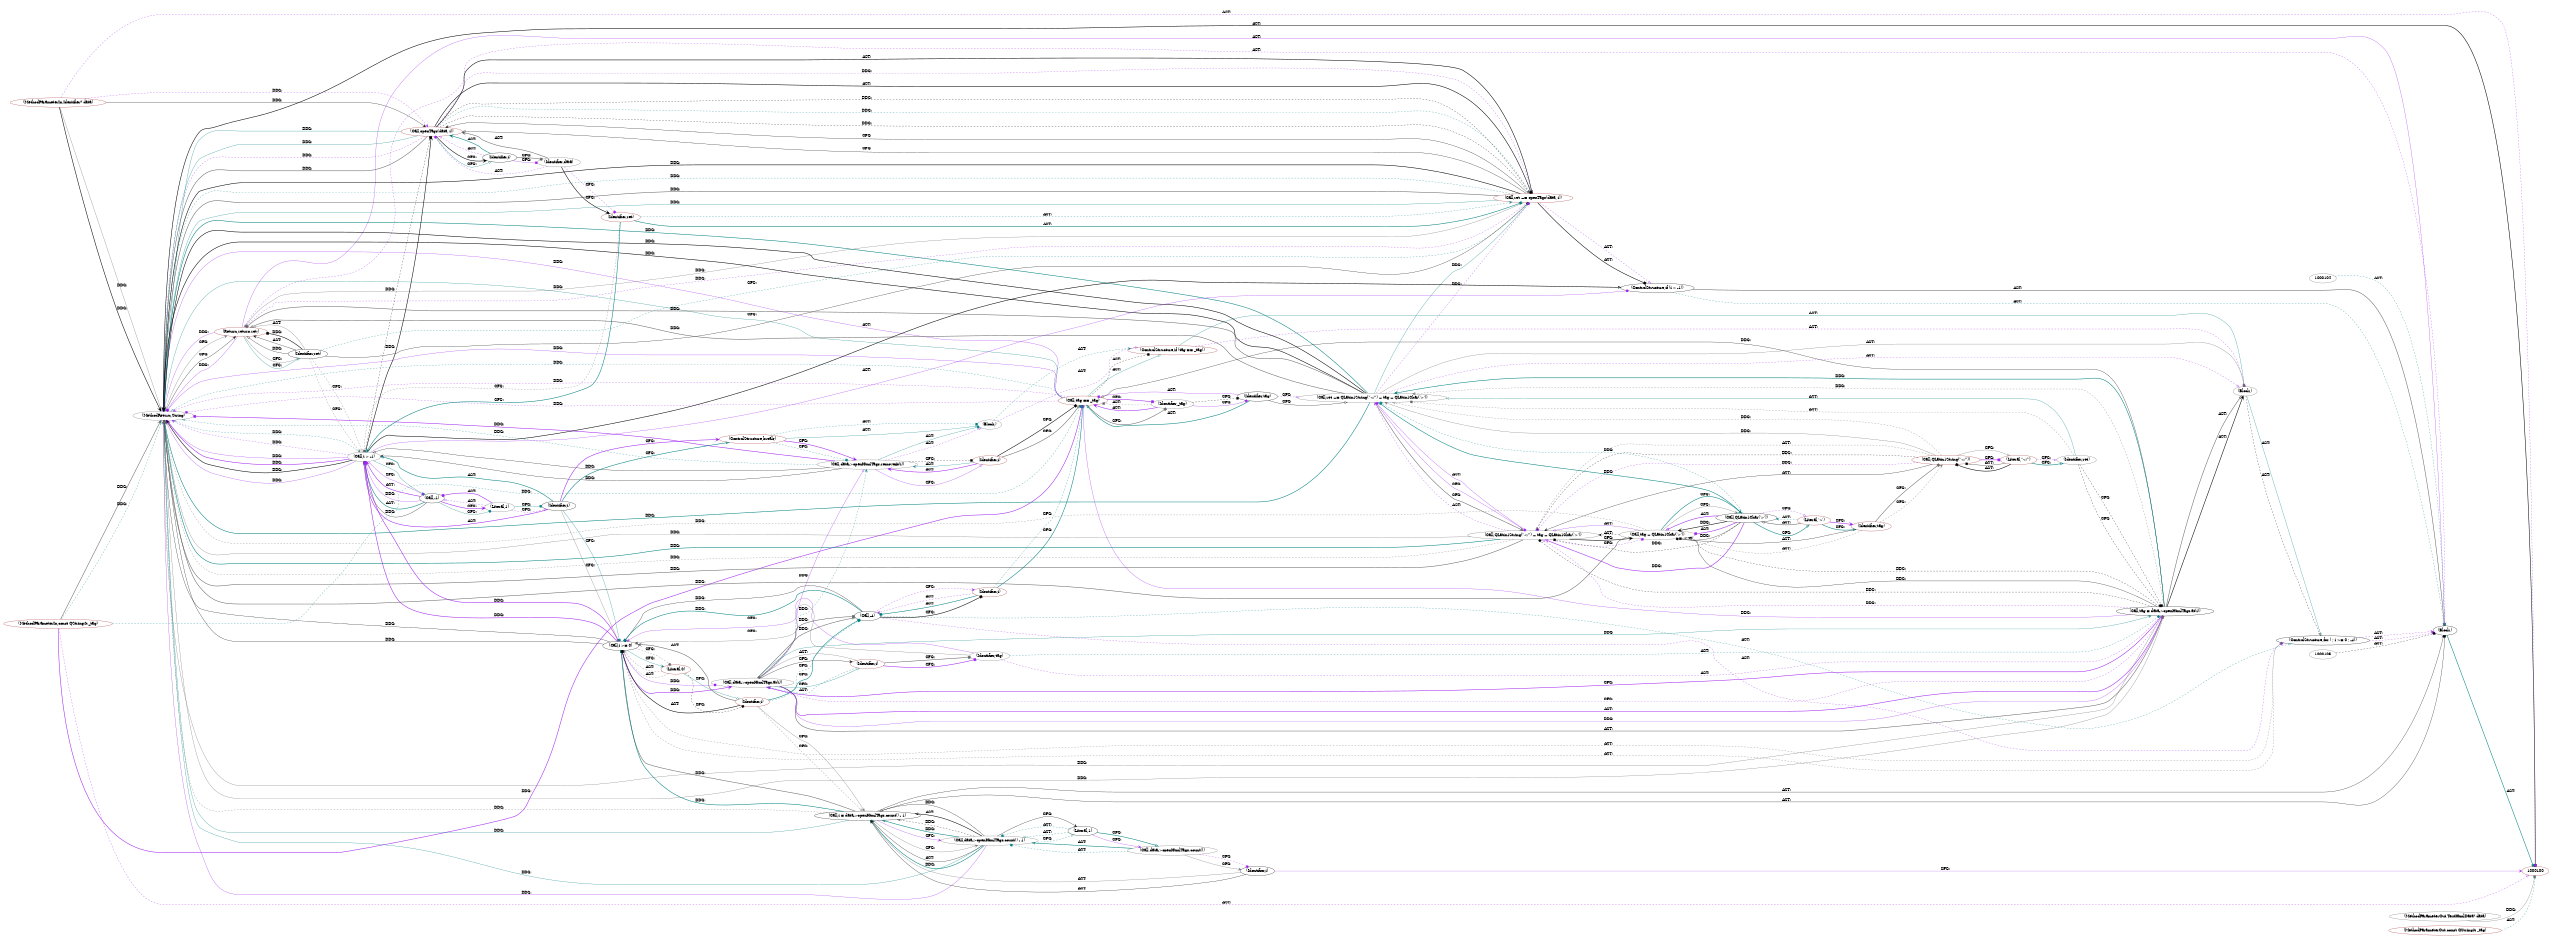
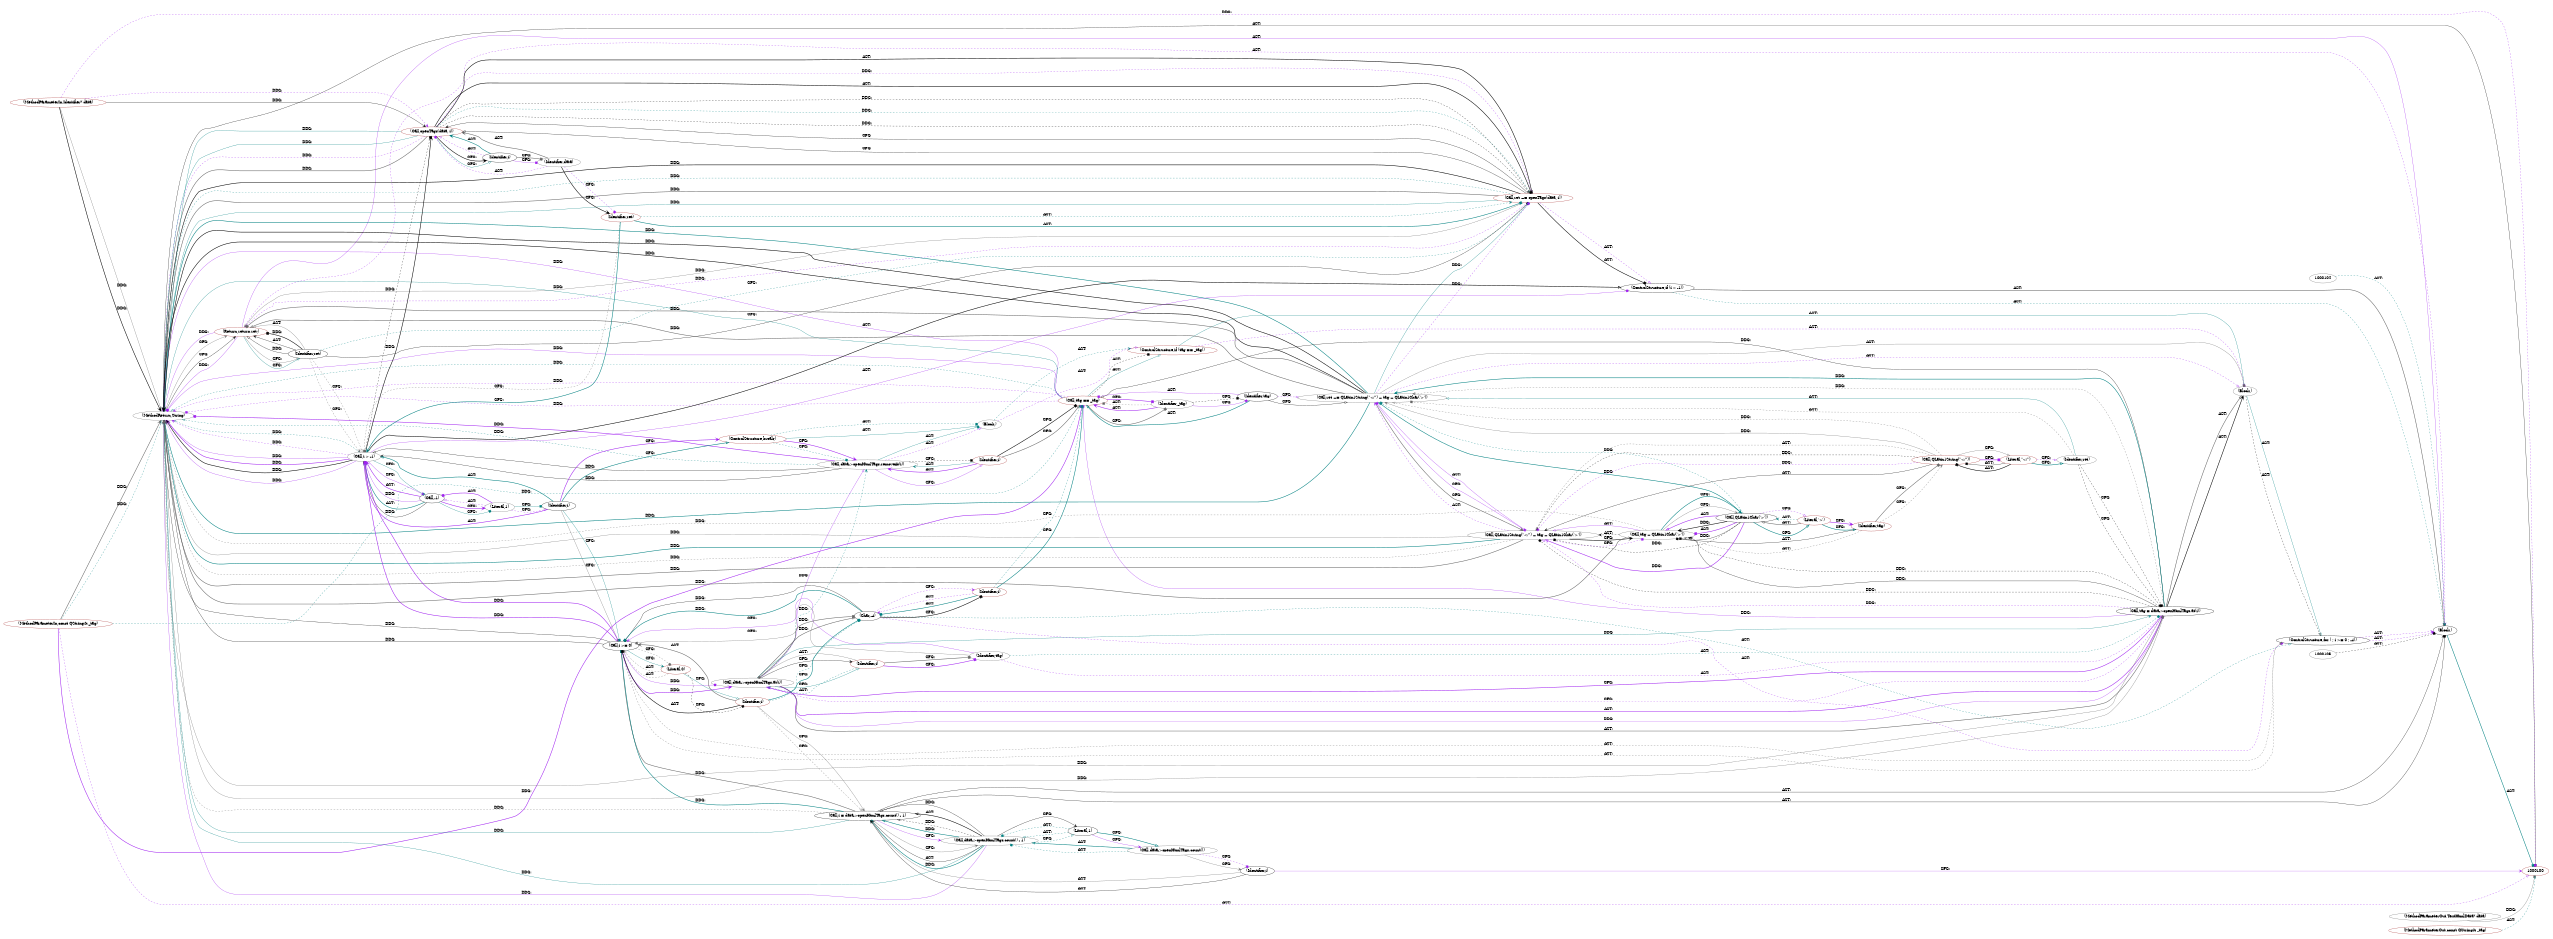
edge "(MethodParameterIn,Identifier* data)" -> "1000100": label "AST: " -> "DDG: "
edge "(MethodReturn,String)" -> "1000100": style bold -> solid
node "(Call,--i)": label "(Call,--i)" -> "(Char,--i)"
